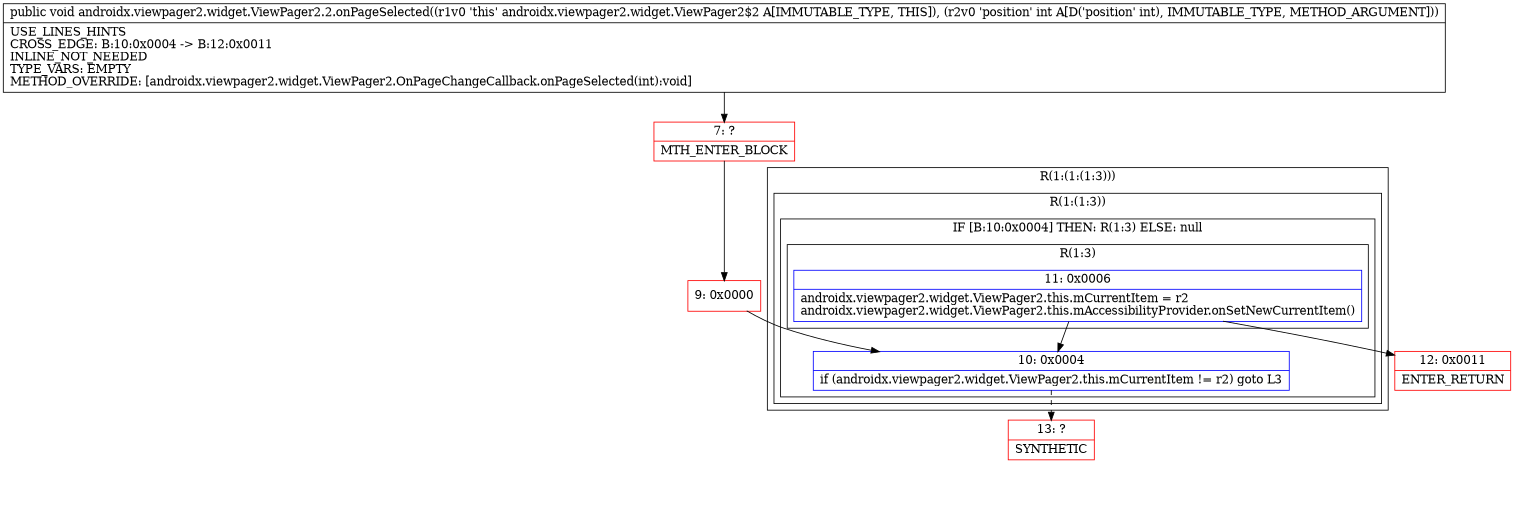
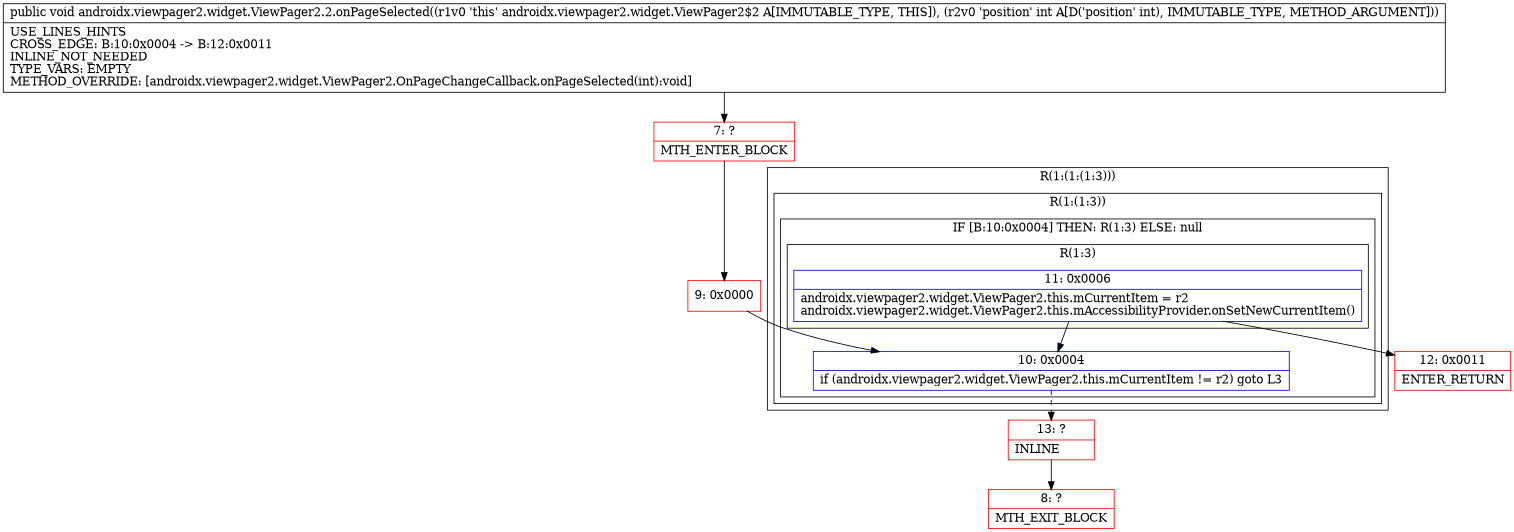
node "13: ?": text "SYNTHETIC" -> "INLINE"
node "8: ?": added
